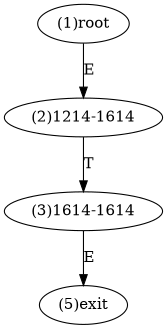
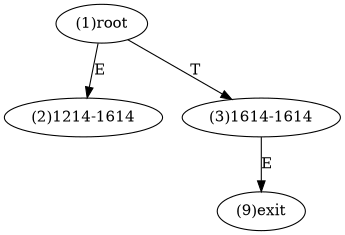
edge "(2)1214-1614" -> "(3)1614-1614": now "(1)root" -> "(3)1614-1614"
node "(5)exit": label "(5)exit" -> "(9)exit"
